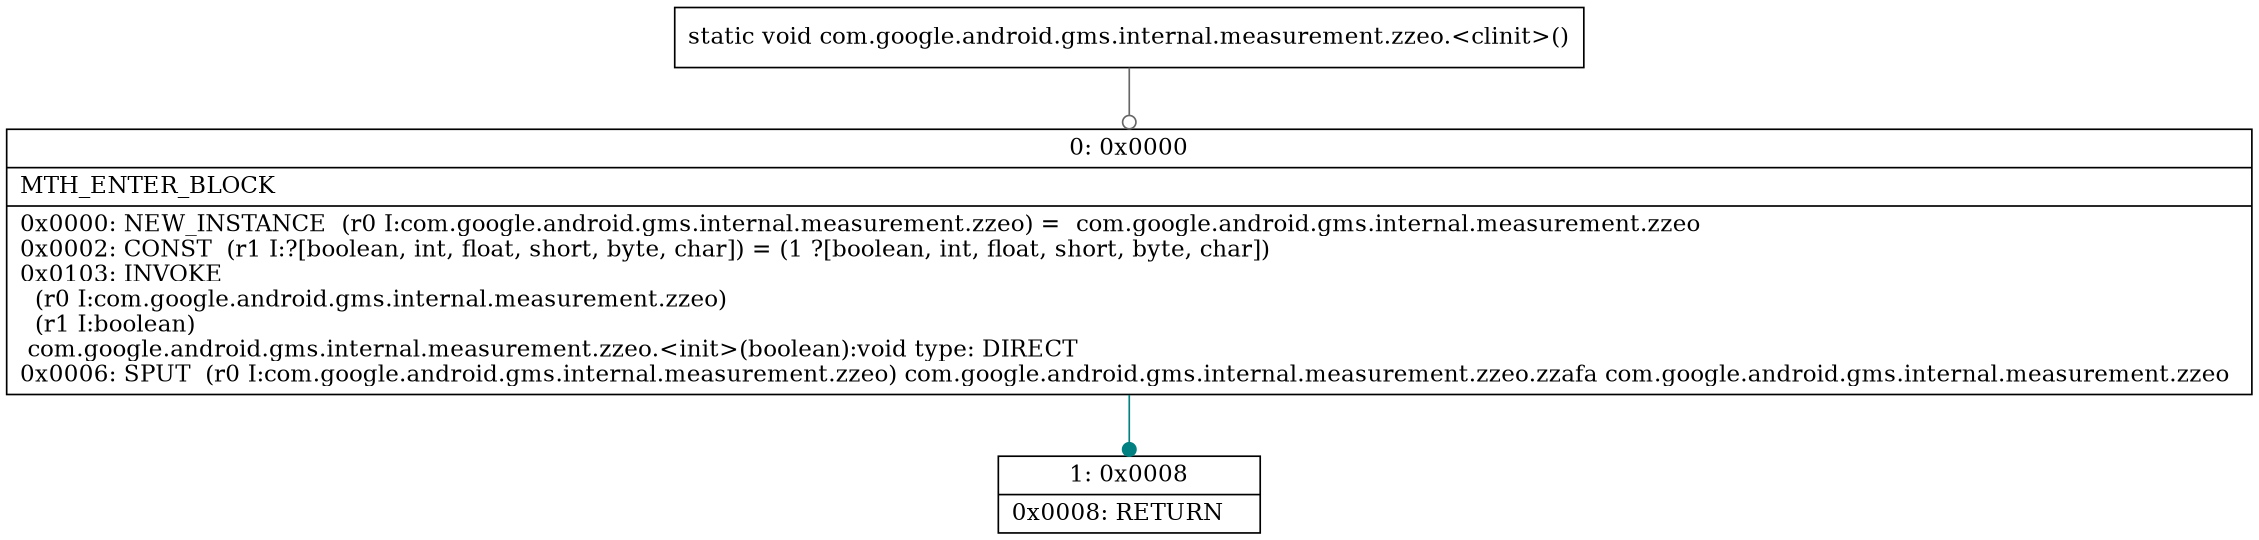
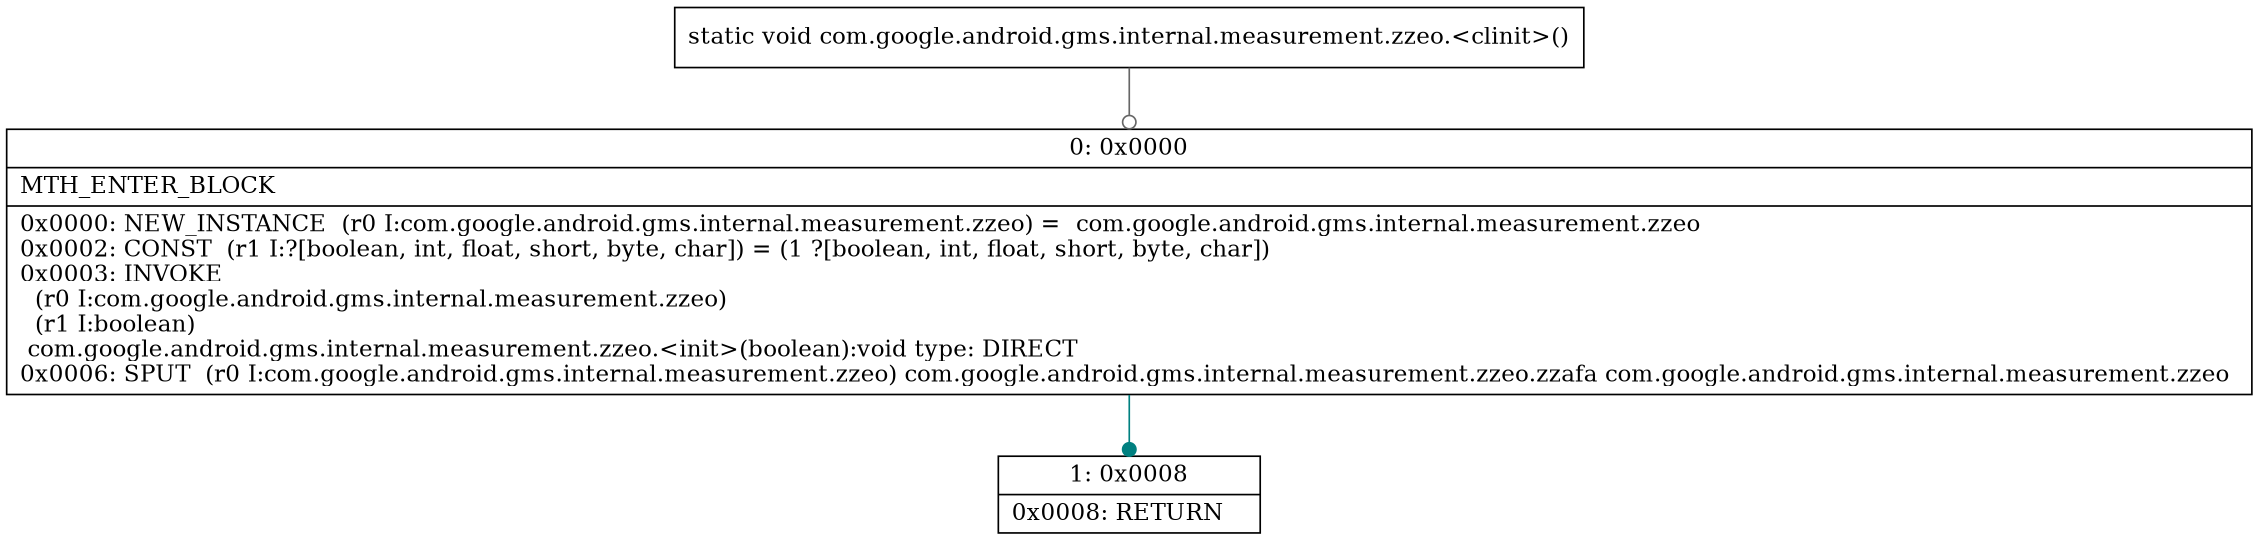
node "0: 0x0000": text "0x0103: INVOKE" -> "0x0003: INVOKE"
